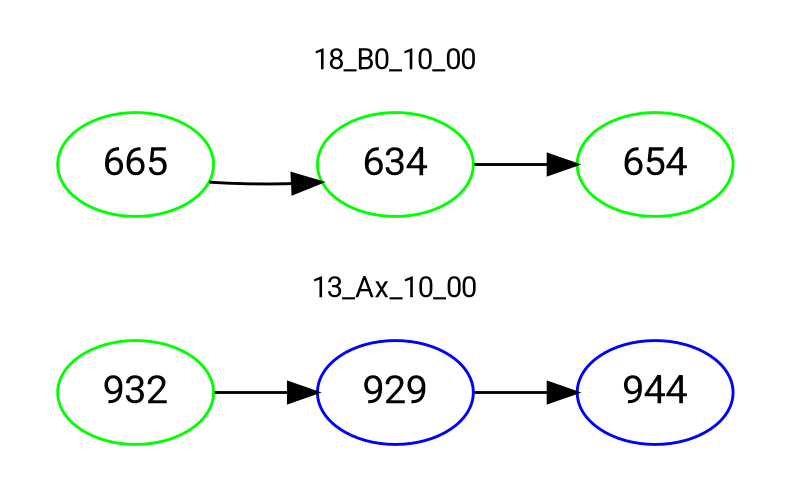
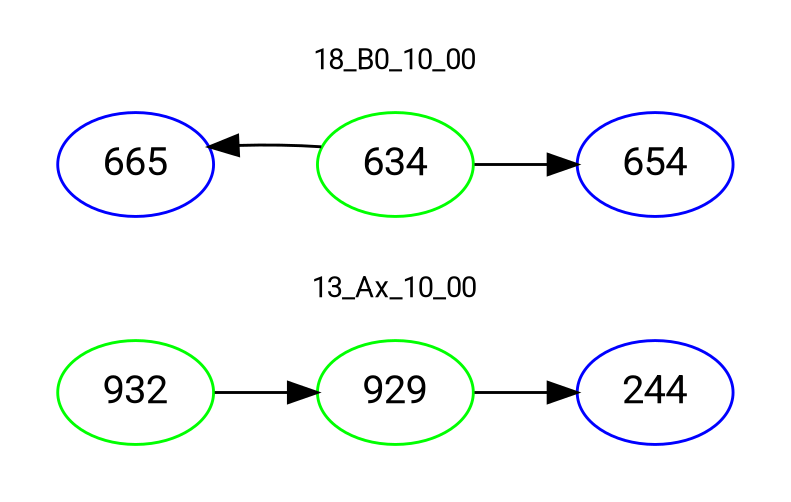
node "665": color green -> blue
node "654": color green -> blue
edge "665" -> "634": reversed
node "929": color blue -> green
node "944": label "944" -> "244"
